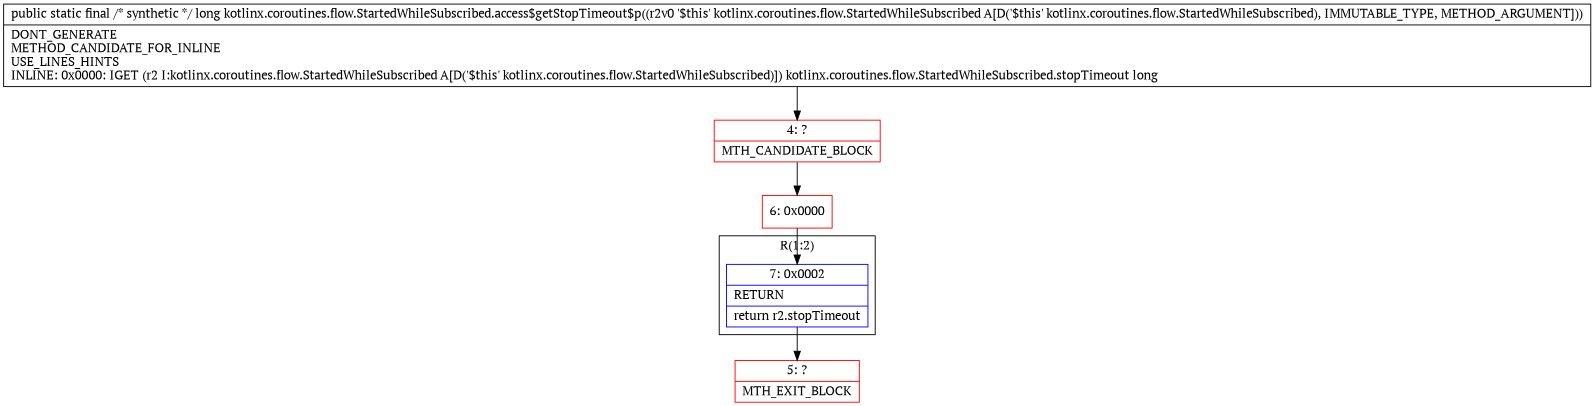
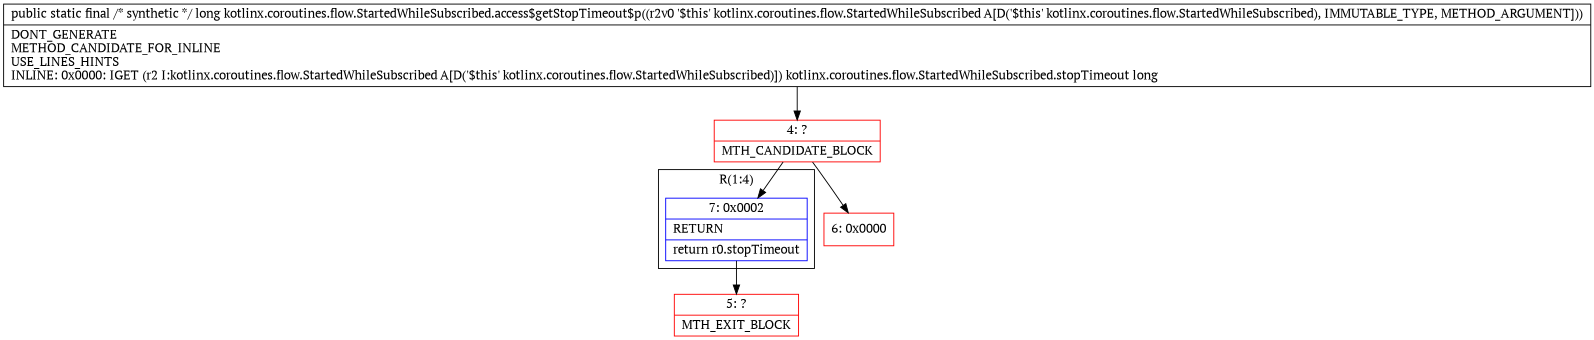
edge "6: 0x0000" -> "7: 0x0002": now "4: ?" -> "7: 0x0002"
cluster "R(1:2)": label "R(1:2)" -> "R(1:4)"
node "7: 0x0002": text "return r2.stopTimeout" -> "return r0.stopTimeout"
